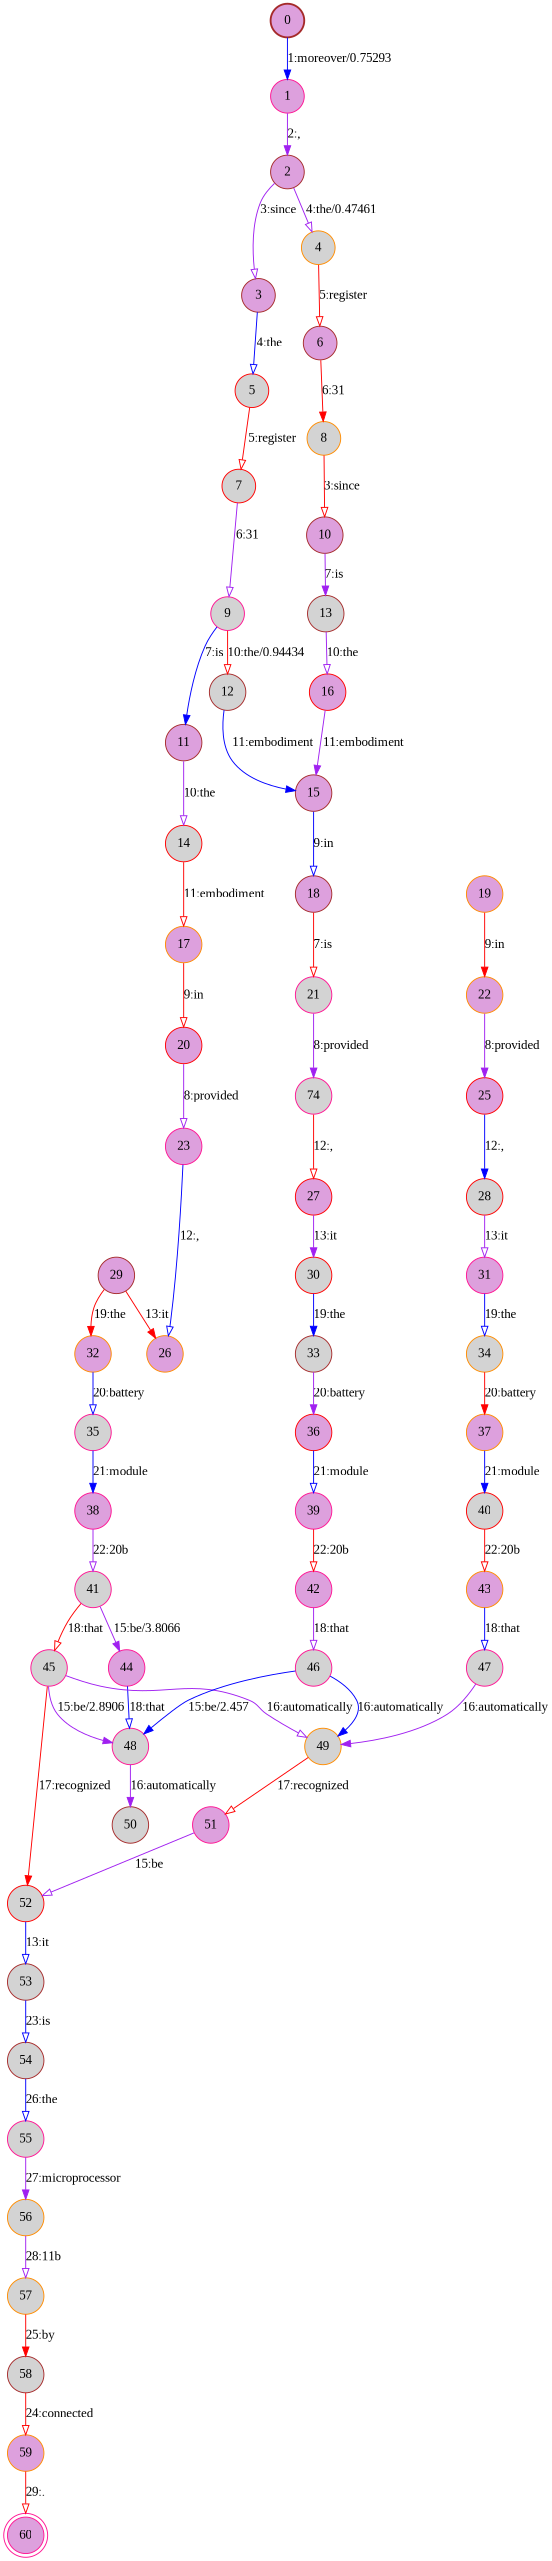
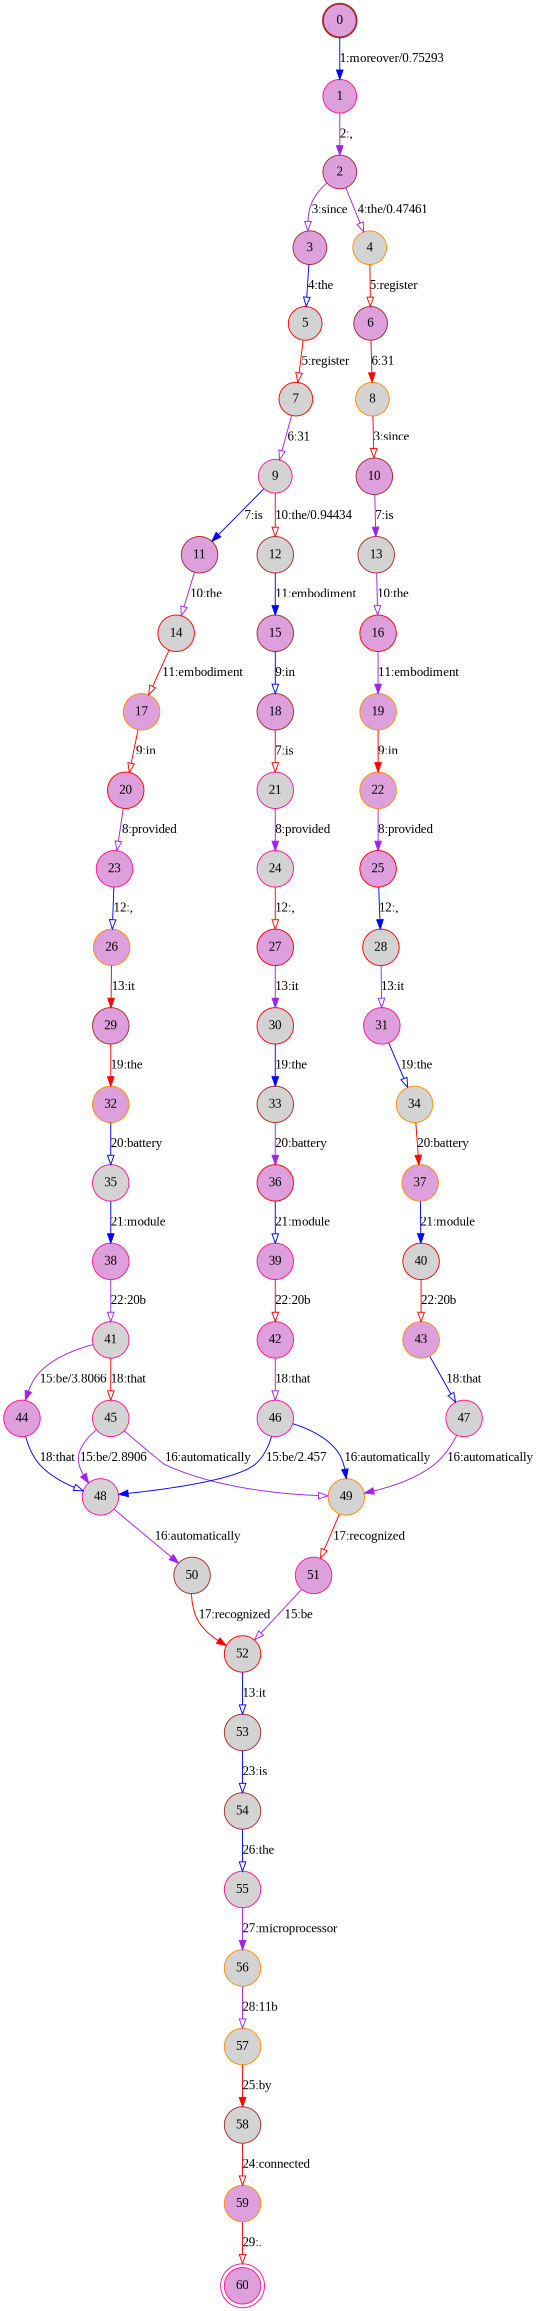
edge "16" -> "15": now "16" -> "19"
node "74": label "74" -> "24"
edge "29" -> "26": reversed
edge "45" -> "52": now "50" -> "52"
